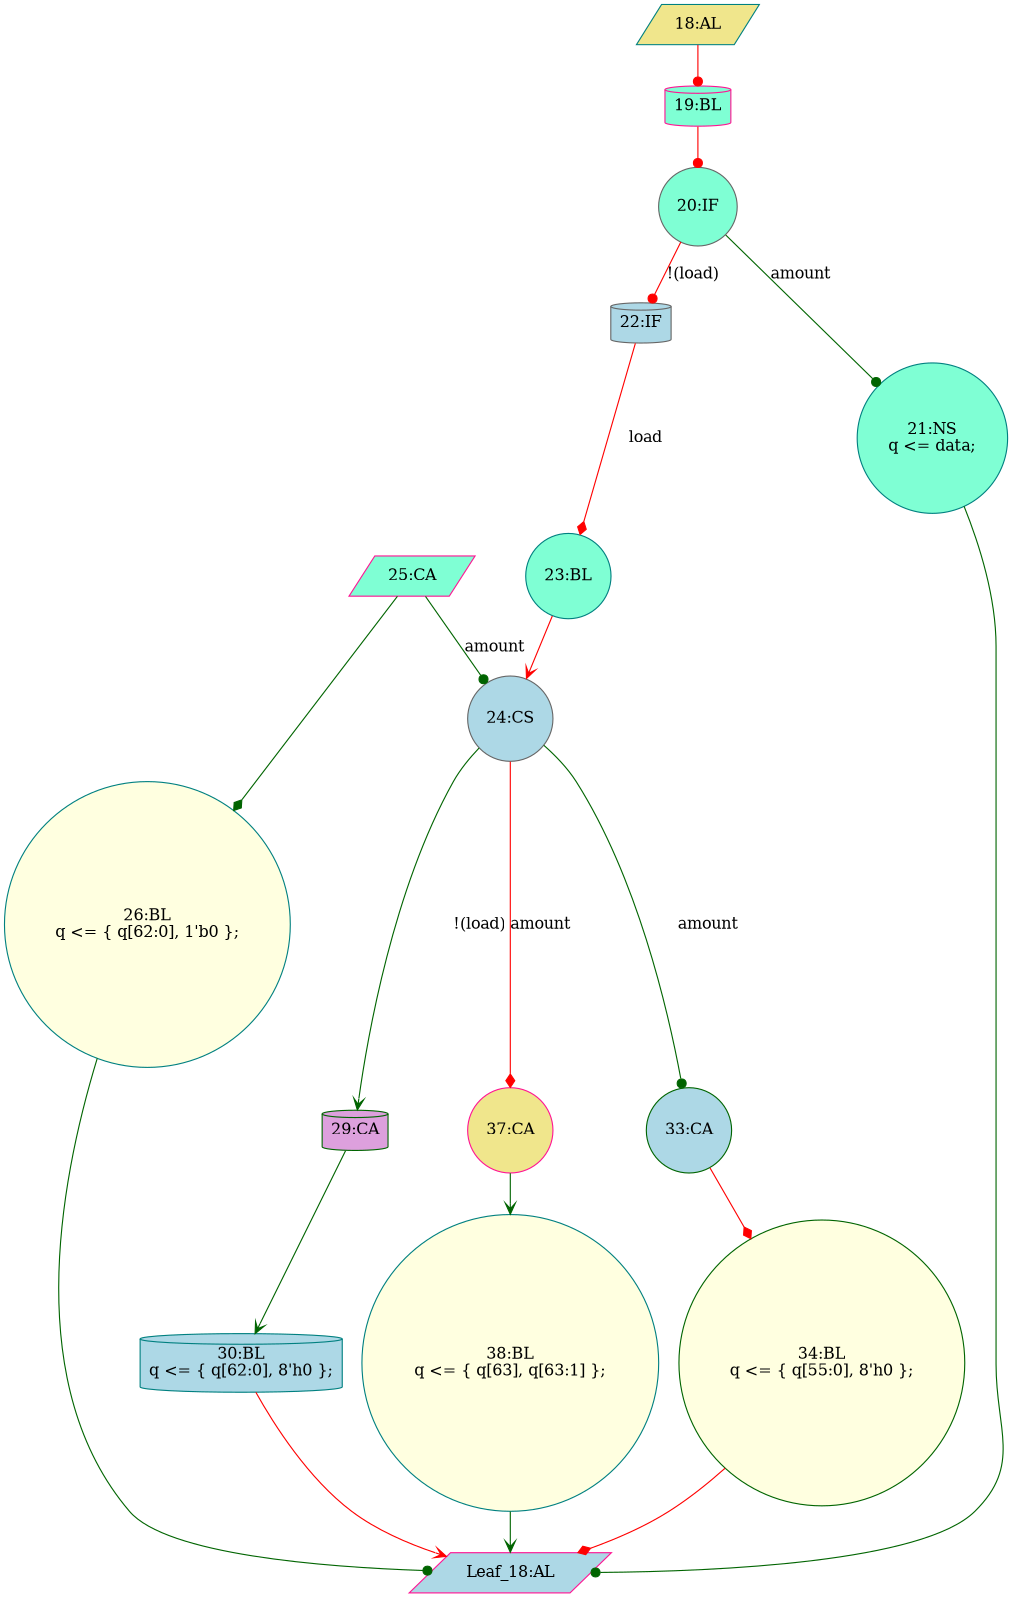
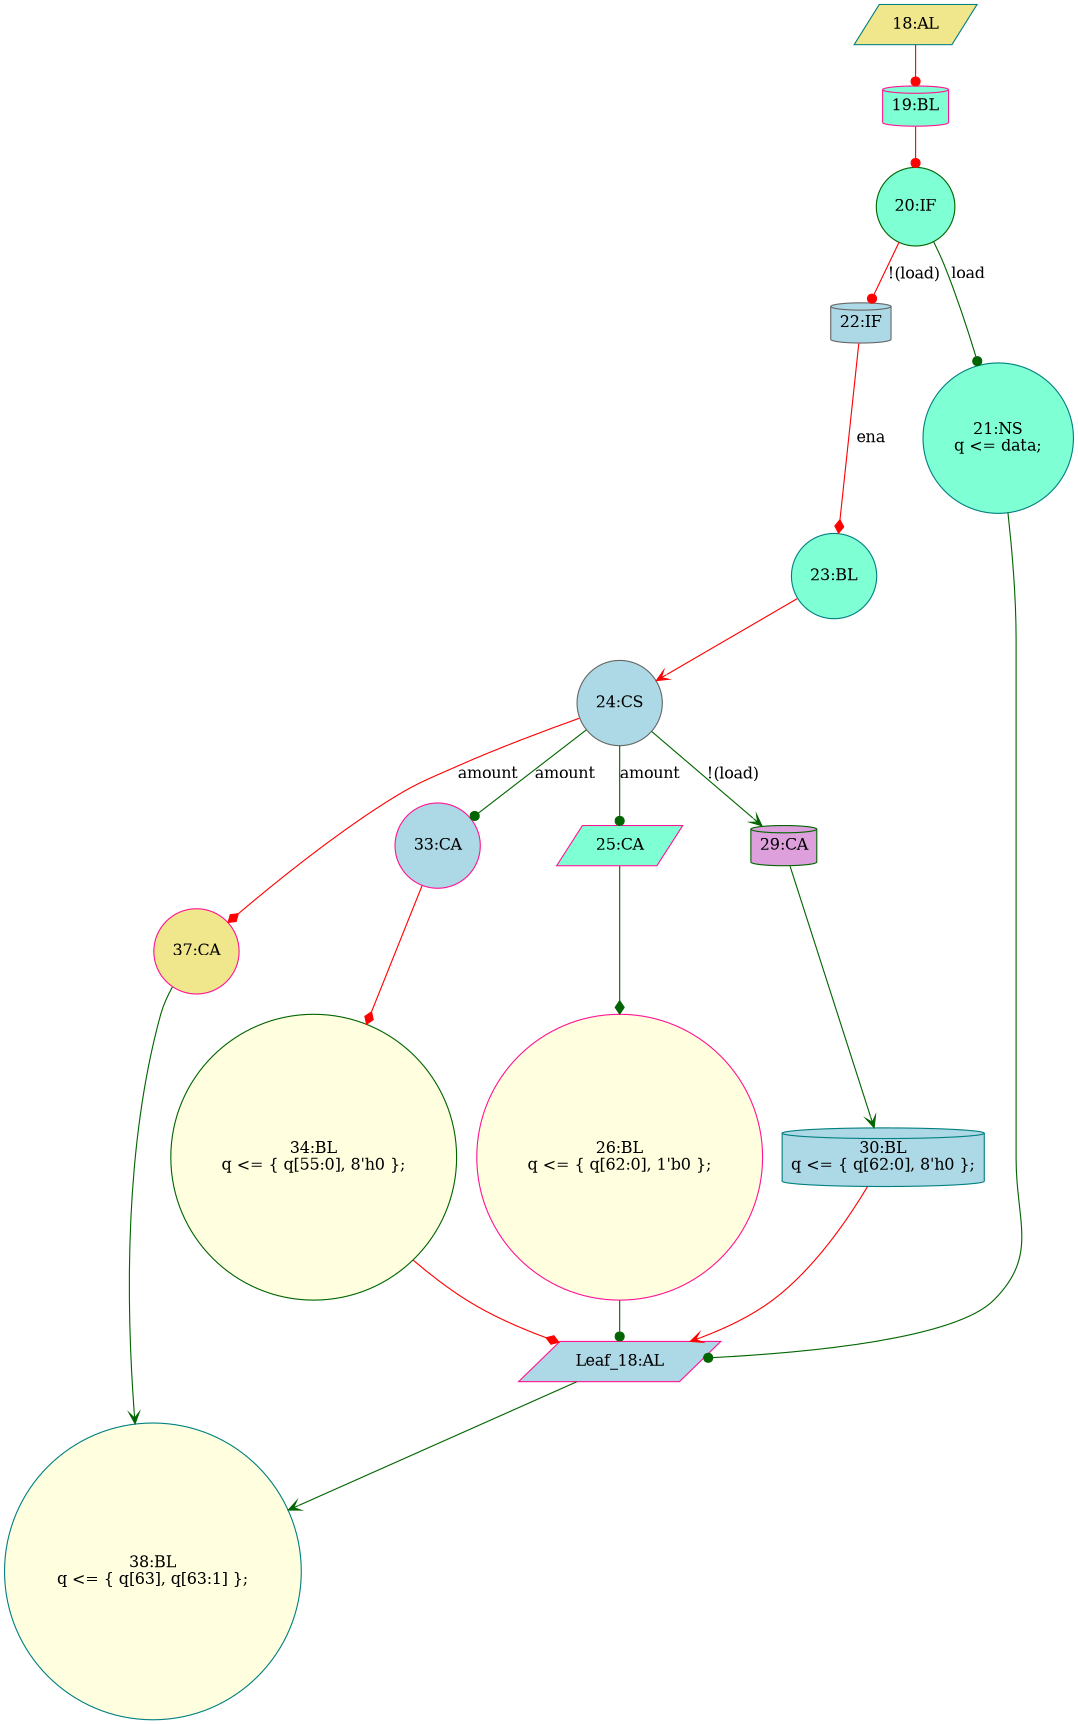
node "20:IF": color gray40 -> darkgreen
edge "20:IF" -> "21:NS q <= data;": label "amount" -> "load"
edge "22:IF" -> "23:BL": label "load" -> "ena"
edge "25:CA" -> "24:CS": reversed
node "26:BL q <= { q[62:0], 1'b0 };": color teal -> deeppink
node "33:CA": color darkgreen -> deeppink
edge "38:BL q <= { q[63], q[63:1] };" -> "Leaf_18:AL": reversed
